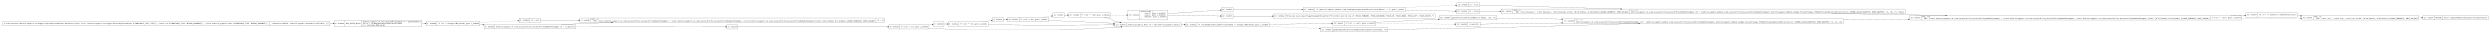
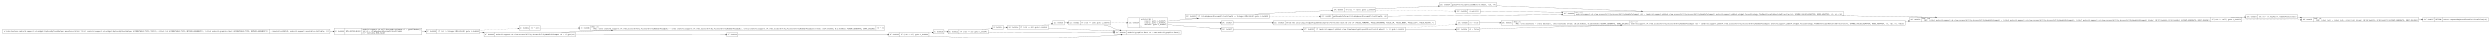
edge "21: 0x004a" -> "22: 0x0051": now "13: 0x0024" -> "22: 0x0051"
